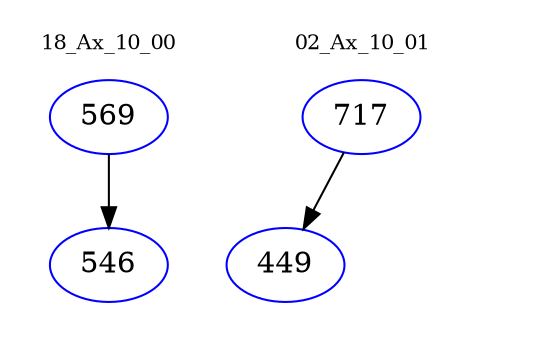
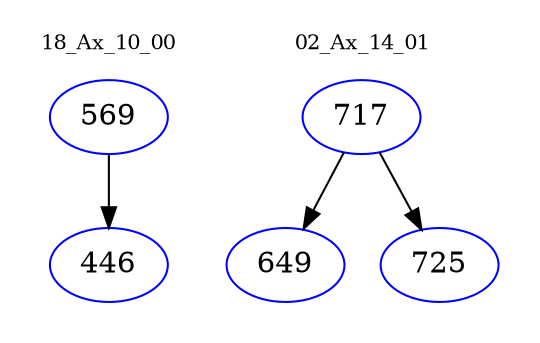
cluster "02_Ax_10_01": label "02_Ax_10_01" -> "02_Ax_14_01"
node "546": label "546" -> "446"
node "449": label "449" -> "649"
node "725": added
